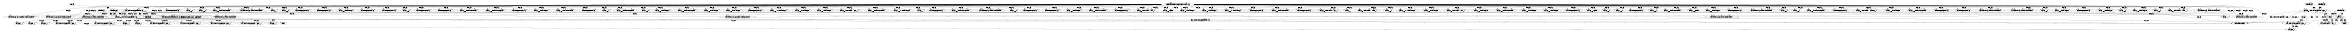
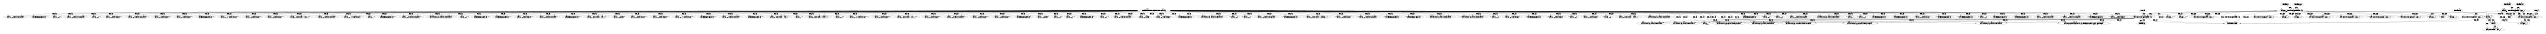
edge "(MethodParameterIn,register const u_char *bp)" -> "(Call,addrtostr(bp, group_buf, sizeof(group_buf)))": label "DDG: pgm + 1" -> "DDG: bp"
edge "(Call,pgm = (const struct pgm_header *)bp)" -> "(Call,(const struct pgm_header *)bp)": added, label "CFG:"
edge "(Call,ack + 1)" -> "(Call,(const u_char *) (ack + 1))": now "(Literal,1)" -> "(Call,(const u_char *) (ack + 1))"
